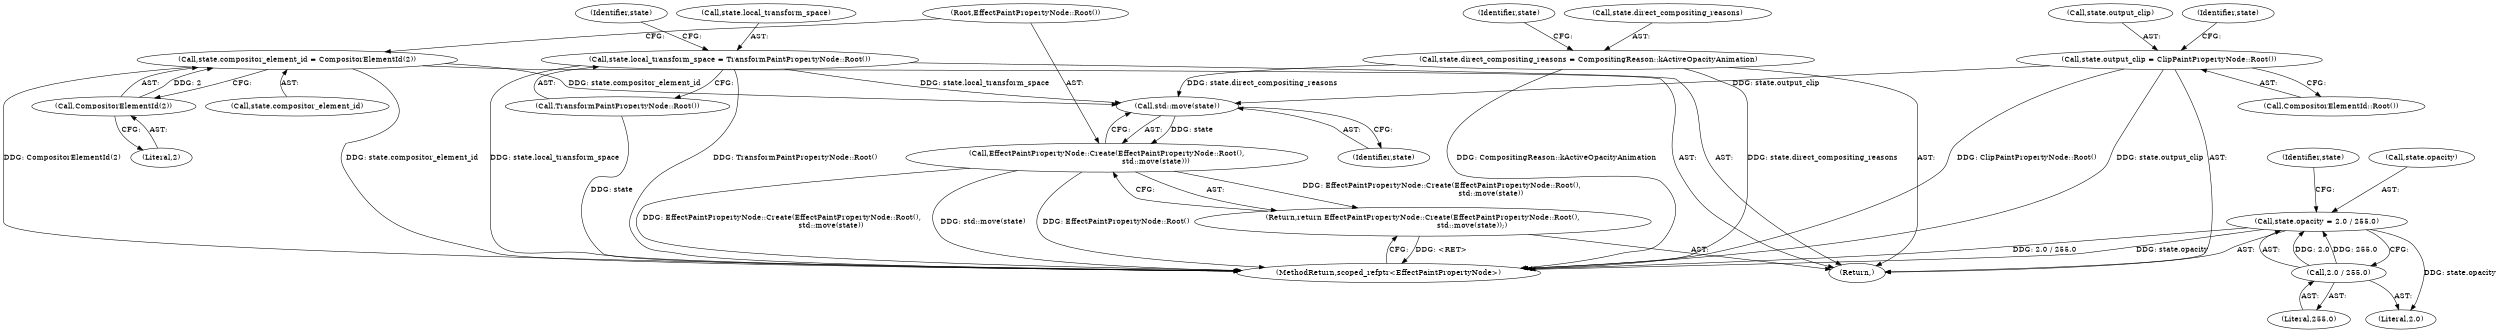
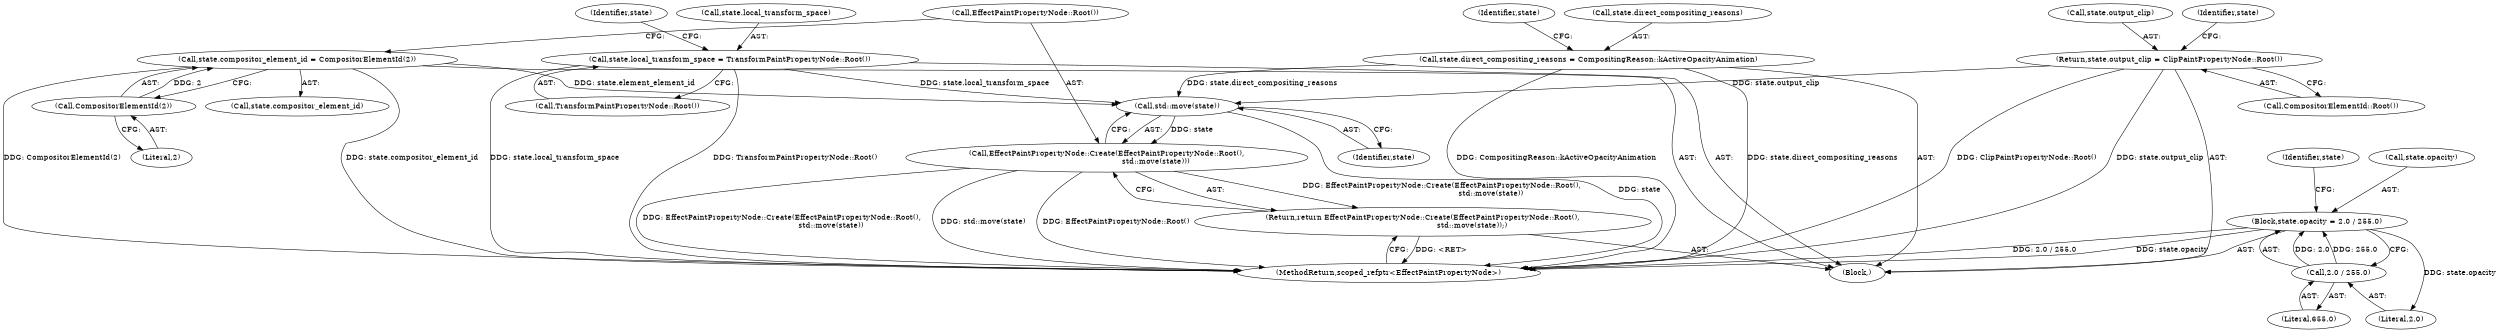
node "(Root,EffectPaintPropertyNode::Root())": label "(Root,EffectPaintPropertyNode::Root())" -> "(Call,EffectPaintPropertyNode::Root())"
node "(Call,state.output_clip = ClipPaintPropertyNode::Root())": label "(Call,state.output_clip = ClipPaintPropertyNode::Root())" -> "(Return,state.output_clip = ClipPaintPropertyNode::Root())"
edge "(Call,state.compositor_element_id = CompositorElementId(2))" -> "(Call,std::move(state))": label "DDG: state.compositor_element_id" -> "DDG: state.element_element_id"
edge "(Call,state.compositor_element_id)" -> "(Call,state.compositor_element_id = CompositorElementId(2))": reversed
node "(Call,state.opacity = 2.0 / 255.0)": label "(Call,state.opacity = 2.0 / 255.0)" -> "(Block,state.opacity = 2.0 / 255.0)"
edge "(Call,TransformPaintPropertyNode::Root())" -> "(MethodReturn,scoped_refptr<EffectPaintPropertyNode>)": now "(Call,std::move(state))" -> "(MethodReturn,scoped_refptr<EffectPaintPropertyNode>)"
node "(Return,)": label "(Return,)" -> "(Block,)"
edge "(Call,2.0 / 255.0)" -> "(Literal,2.0)": reversed
node "(Literal,255.0)": label "(Literal,255.0)" -> "(Literal,655.0)"
